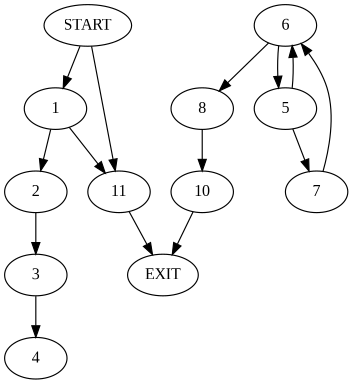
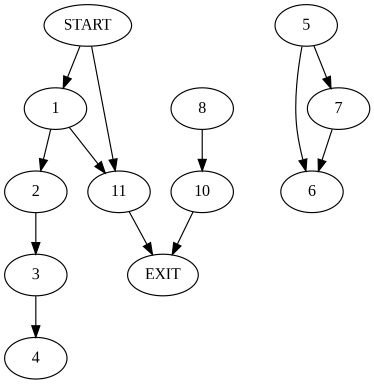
edge "6" -> "5": removed
edge "6" -> "8": removed
